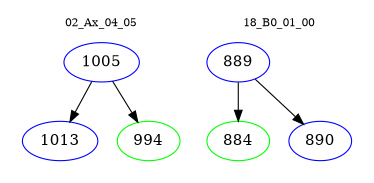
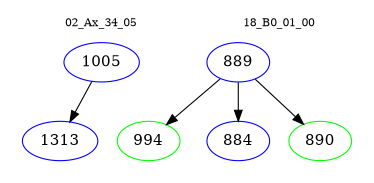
cluster "02_Ax_04_05": label "02_Ax_04_05" -> "02_Ax_34_05"
edge "1005" -> "994": now "889" -> "994"
node "1013": label "1013" -> "1313"
node "884": color green -> blue
node "890": color blue -> green
